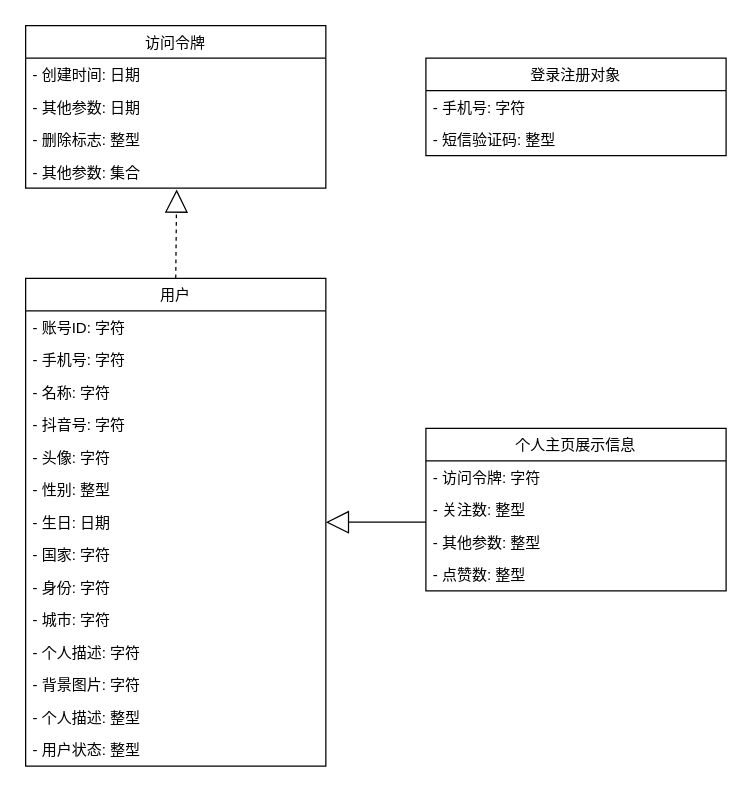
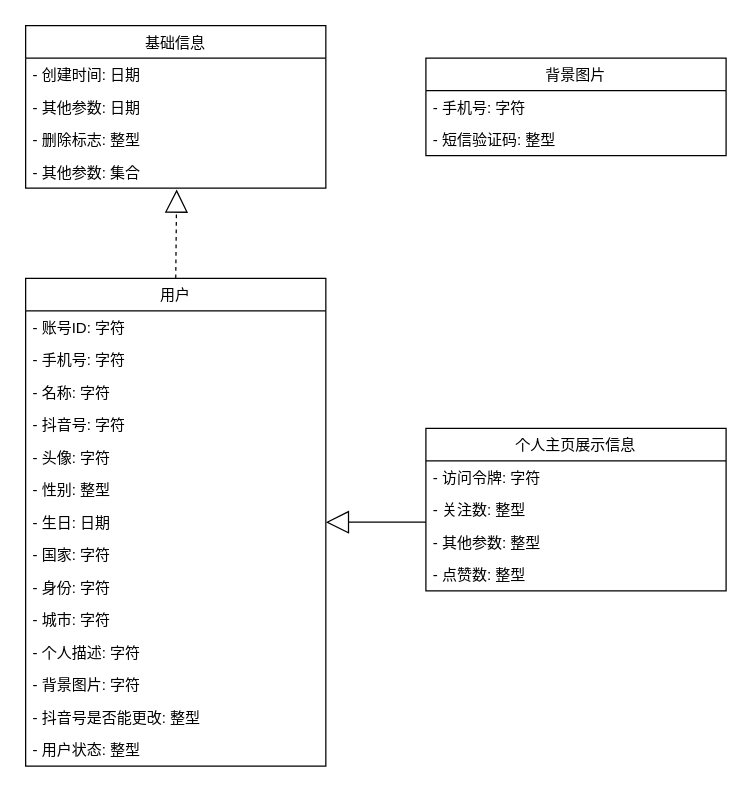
node "访问令牌": label "访问令牌" -> "基础信息"
node "登录注册对象": label "登录注册对象" -> "背景图片"
node "- 个人描述: 整型": label "- 个人描述: 整型" -> "- 抖音号是否能更改: 整型"
